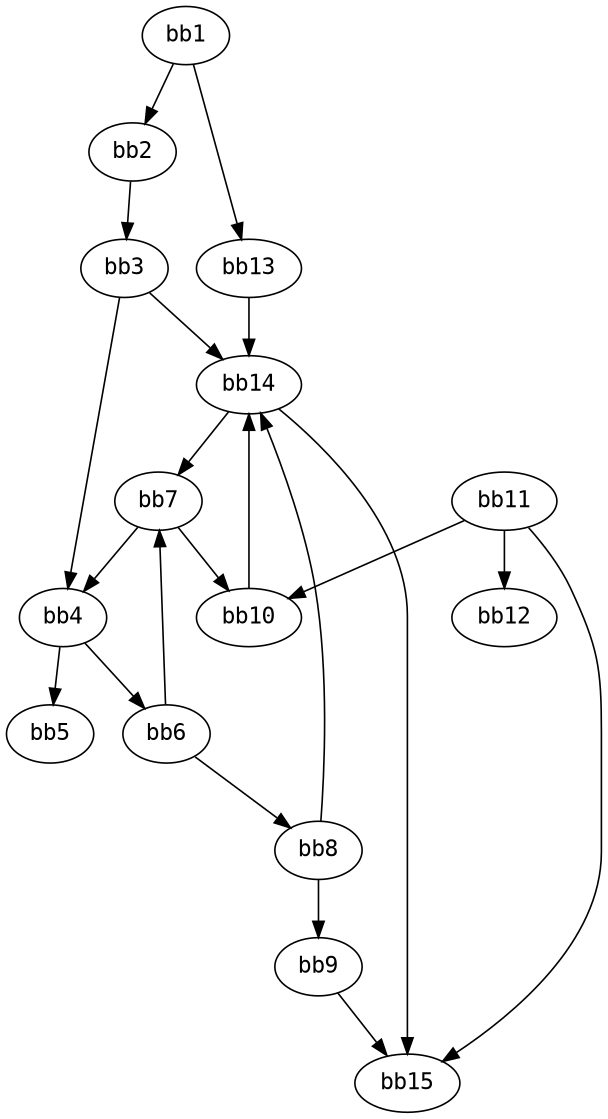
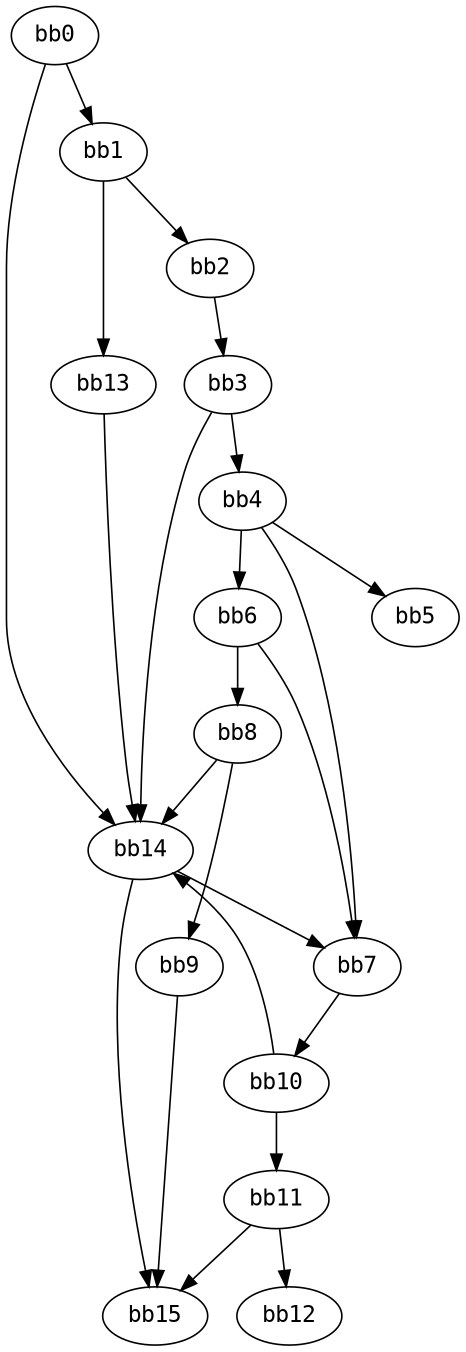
node "bb0": added
edge "bb7" -> "bb4": reversed
edge "bb11" -> "bb10": reversed
